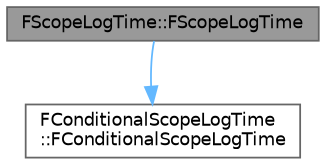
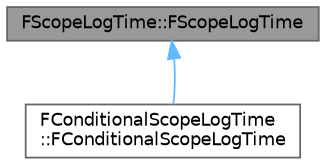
edge "FScopeLogTime::FScopeLogTime" -> "FConditionalScopeLogTime ::FConditionalScopeLogTime": reversed
